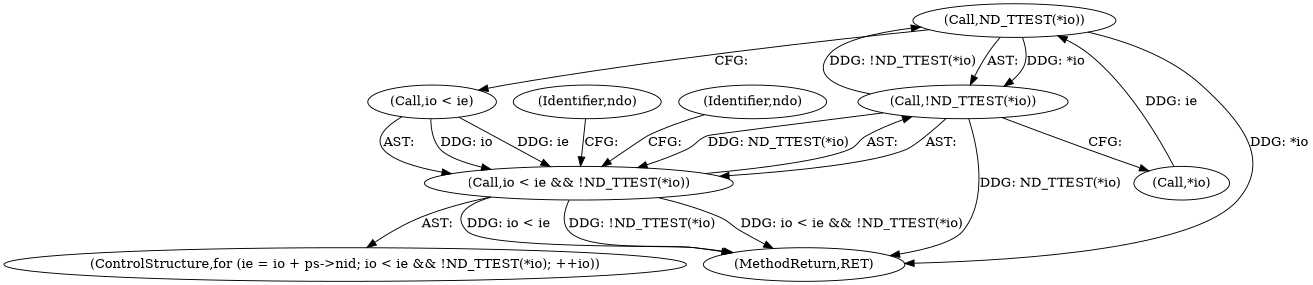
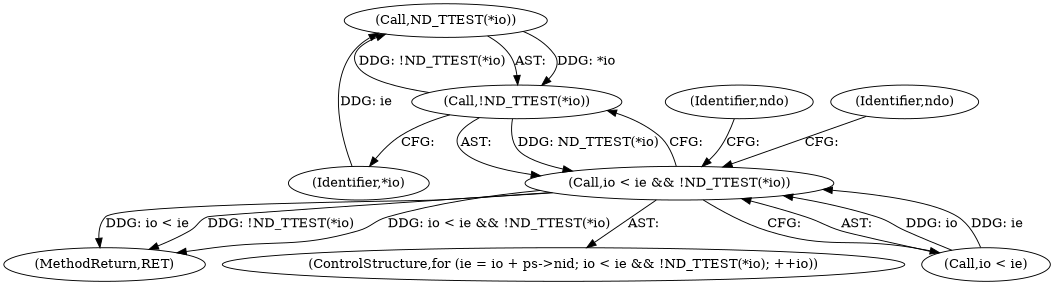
edge "(Call,ND_TTEST(*io))" -> "(Call,io < ie)": now "(Call,io < ie && !ND_TTEST(*io))" -> "(Call,io < ie)"
edge "(Call,io < ie && !ND_TTEST(*io))" -> "(Call,!ND_TTEST(*io))": label "AST: " -> "CFG: "
node "(Call,*io)": label "(Call,*io)" -> "(Identifier,*io)"
edge "(Call,!ND_TTEST(*io))" -> "(MethodReturn,RET)": removed, label "DDG: ND_TTEST(*io)"
edge "(Call,ND_TTEST(*io))" -> "(MethodReturn,RET)": removed, label "DDG: *io"
